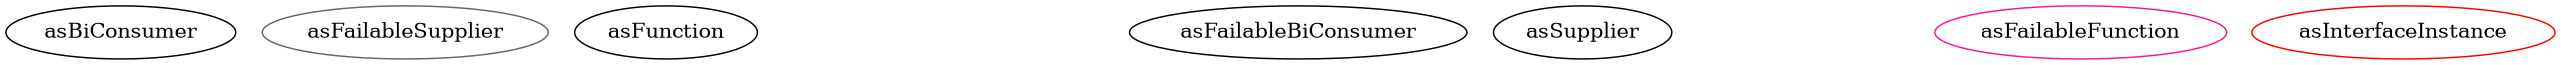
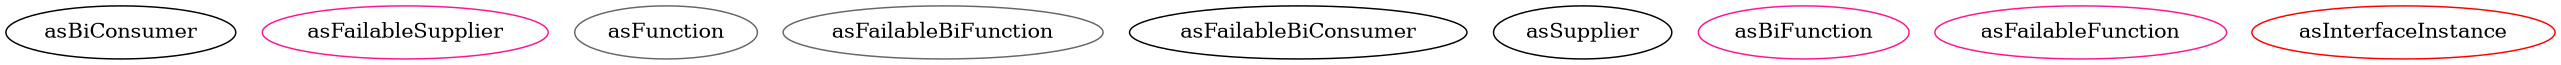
node "asFailableSupplier": color gray40 -> deeppink
node "asFunction": color black -> gray40
node "asFailableBiFunction": added
node "asBiFunction": added
